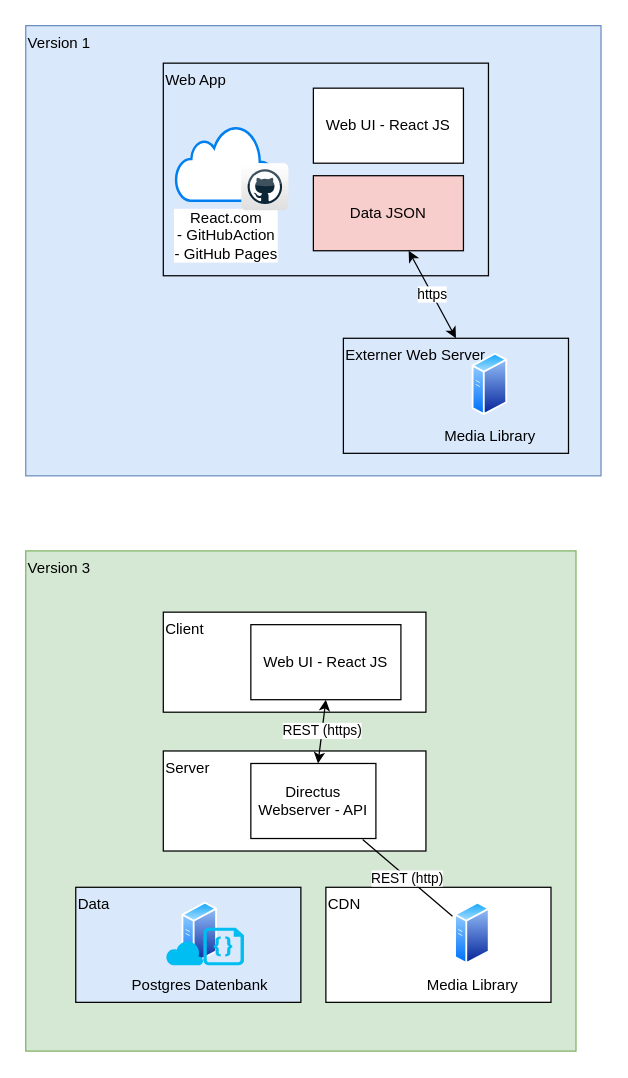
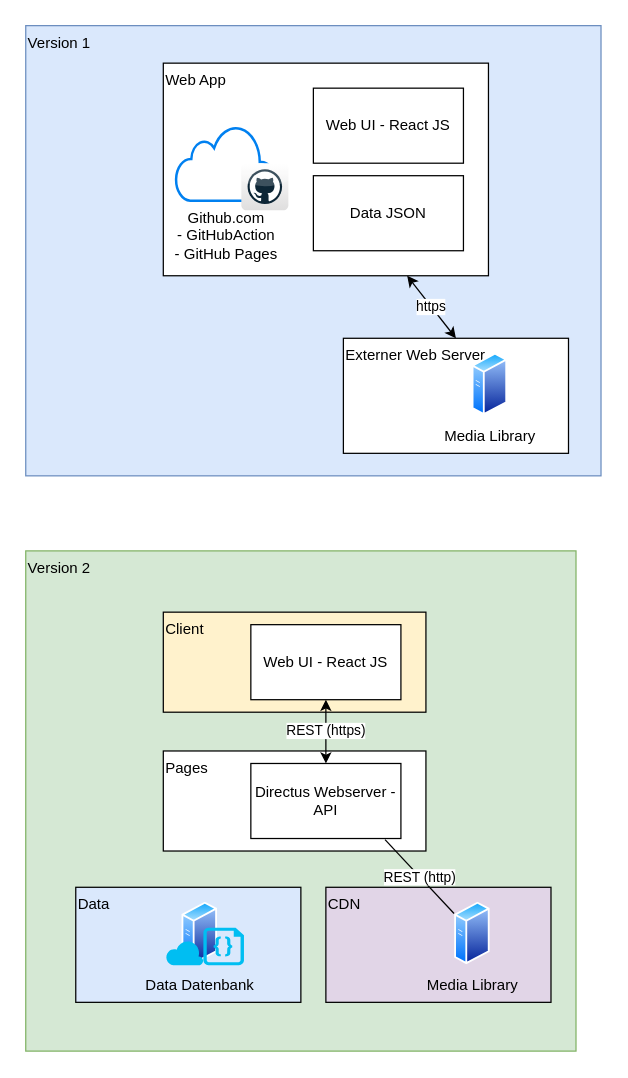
node "Web App": fillcolor #dae8fc -> #ffffff
node "Data JSON": fillcolor #f8cecc -> #ffffff
node "React.com - GitHubAction - GitHub Pages": label "React.com - GitHubAction - GitHub Pages" -> "Github.com - GitHubAction - GitHub Pages"
edge "Data JSON" -- "Externer Web Server": now "Web App" -- "Externer Web Server"
node "Externer Web Server": fillcolor #dae8fc -> #ffffff
node "Version 3": label "Version 3" -> "Version 2"
node "Client": fillcolor #ffffff -> #fff2cc
node "Server": label "Server" -> "Pages"
node "Directus Webserver - API": size 125x75 -> 150x75
node "CDN": fillcolor #ffffff -> #e1d5e7
node "Postgres Datenbank": label "Postgres Datenbank" -> "Data Datenbank"
